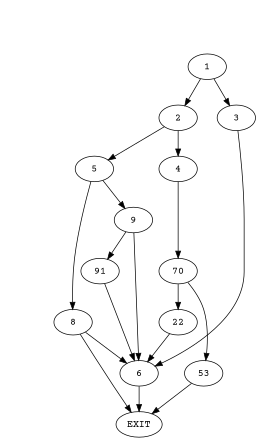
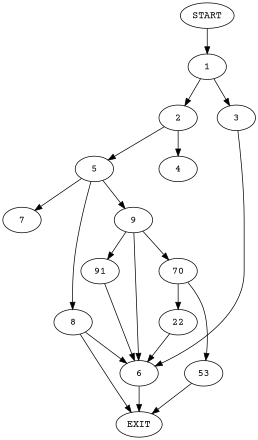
node "START": added
edge "4" -> "70": now "9" -> "70"
node "7": added
